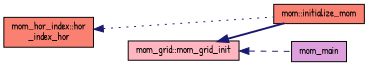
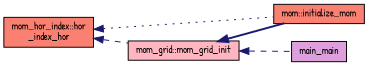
edge "mom_grid::mom_grid_init" -> "mom_hor_index::hor _index_hor": added
node "mom_main": label "mom_main" -> "main_main"
